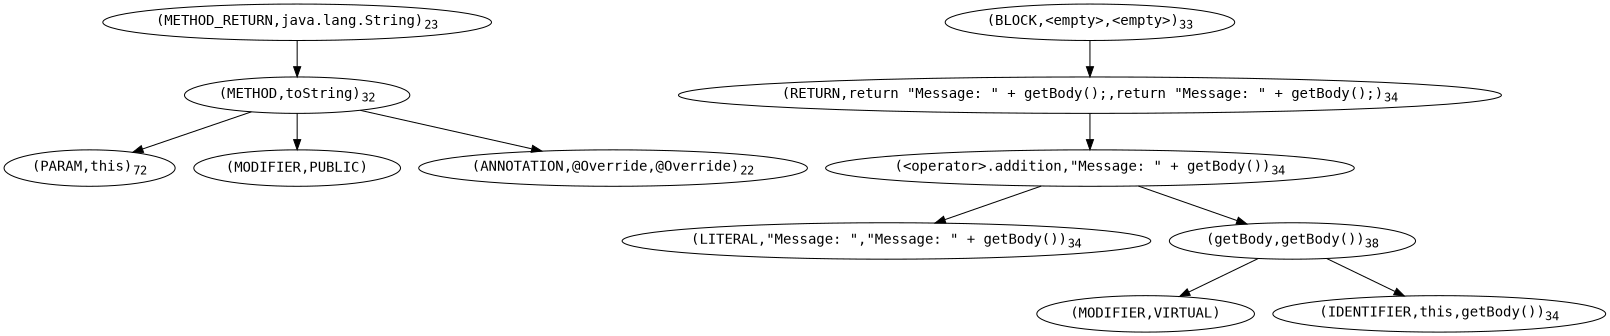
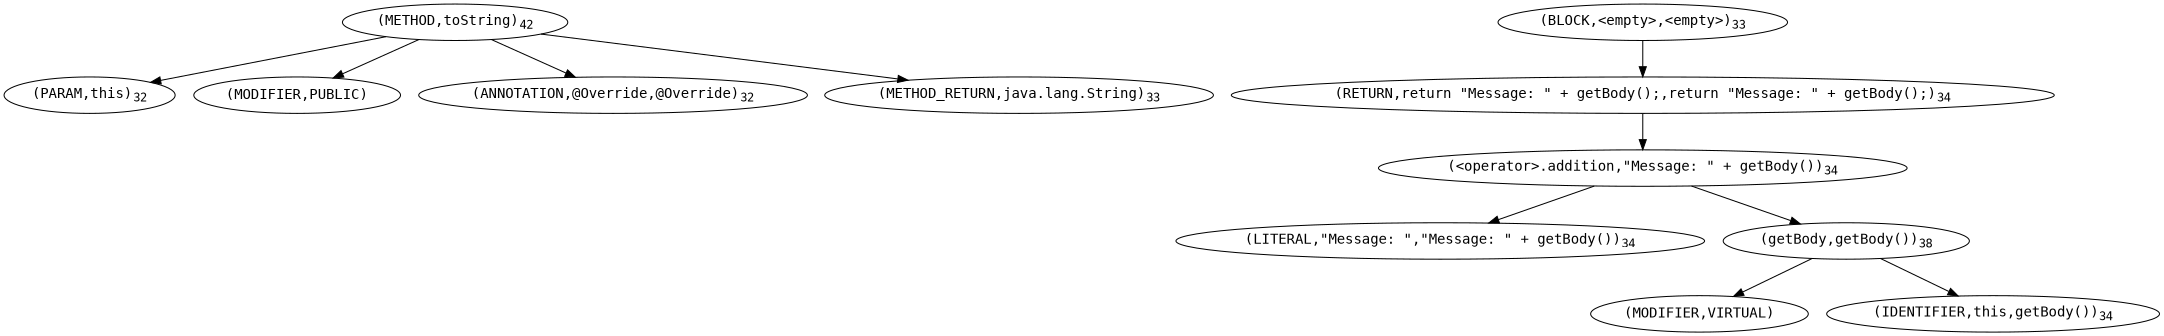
node "(METHOD_RETURN,java.lang.String)": text "23" -> "33"
edge "(METHOD_RETURN,java.lang.String)" -> "(METHOD,toString)": reversed
node "(METHOD,toString)": text "32" -> "42"
node "(PARAM,this)": text "72" -> "32"
node "(ANNOTATION,@Override,@Override)": text "22" -> "32"
